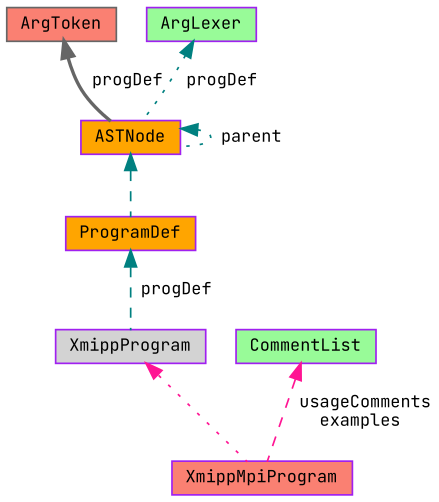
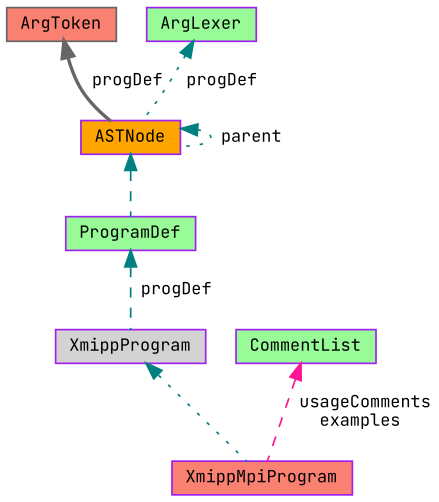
node "ProgramDef": fillcolor orange -> palegreen
edge "XmippMpiProgram" -> "XmippProgram": color deeppink -> teal
